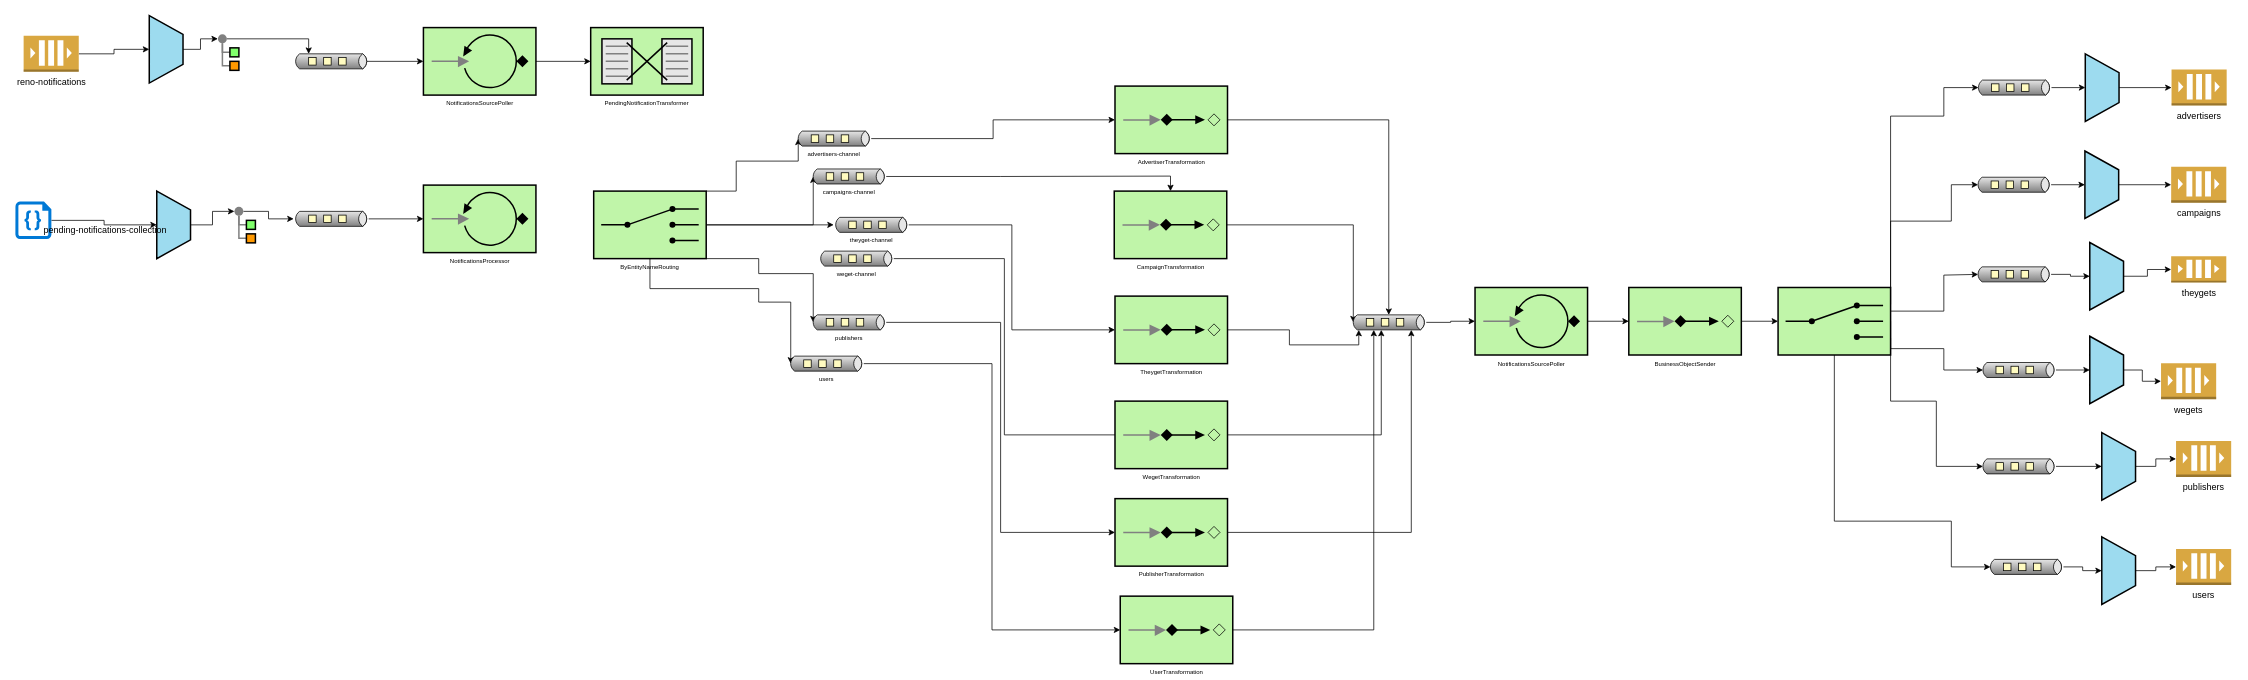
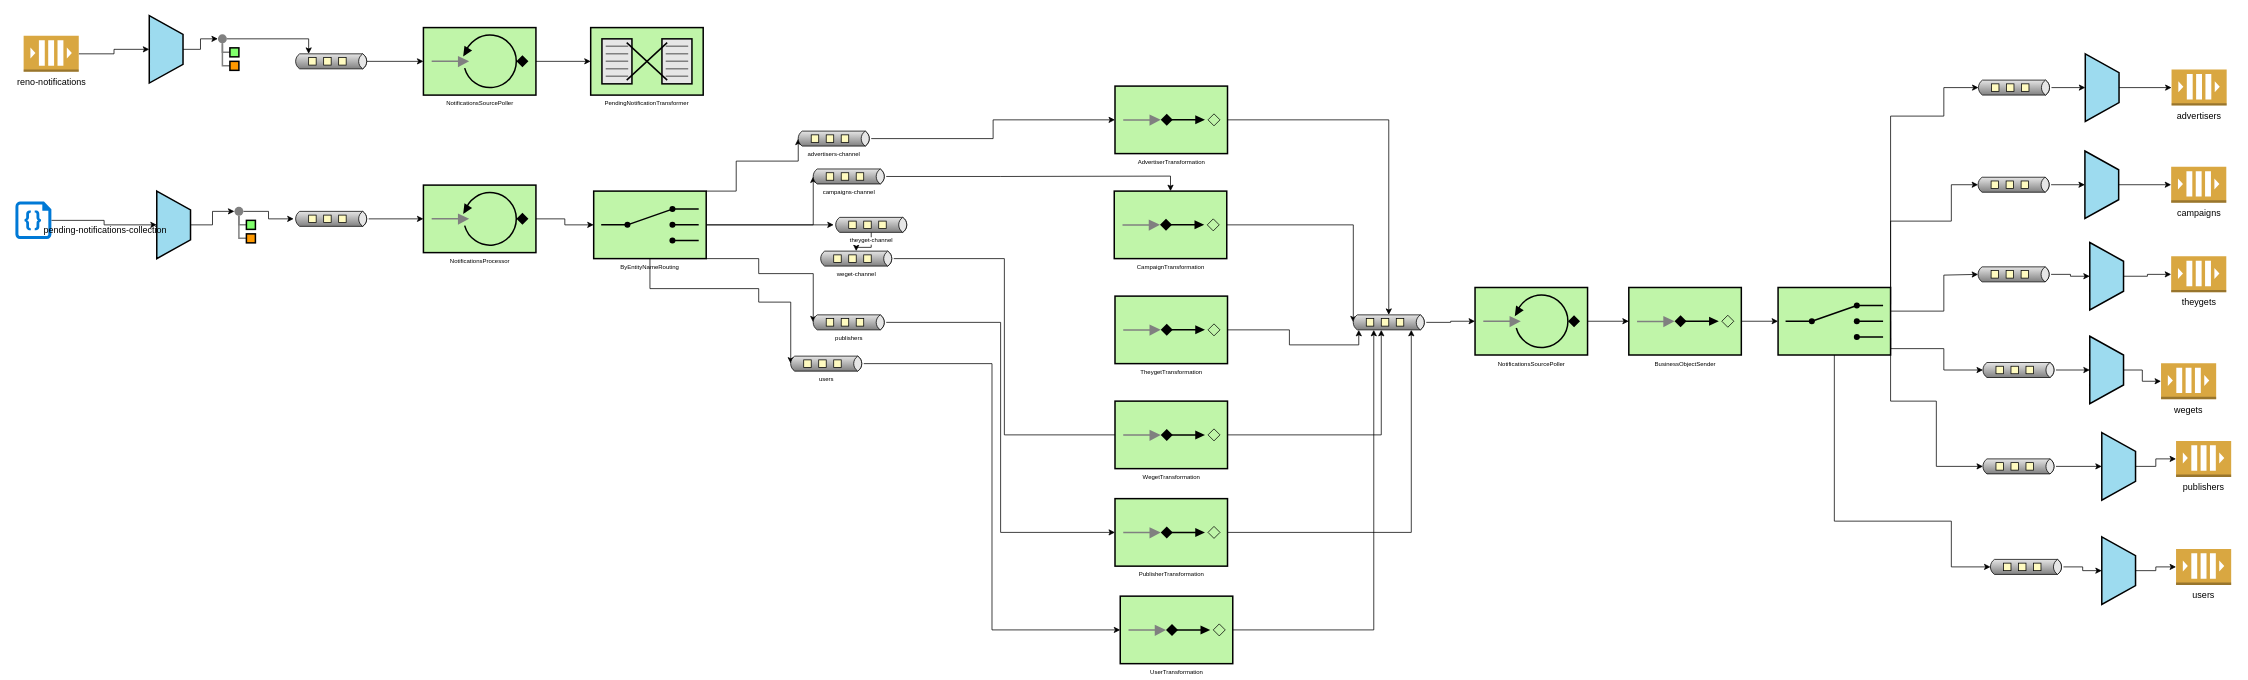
edge "NotificationsProcessor" -> "ByEntityNameRouting": added
edge "theyget-channel" -> "TheygetTransformation": now "theyget-channel" -> "weget-channel"
node "theygets": size 55x26 -> 55x36
